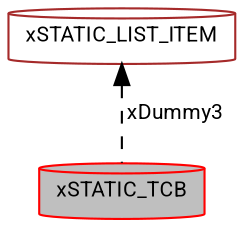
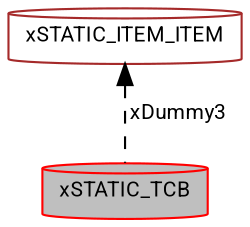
node "xSTATIC_LIST_ITEM": label "xSTATIC_LIST_ITEM" -> "xSTATIC_ITEM_ITEM"
